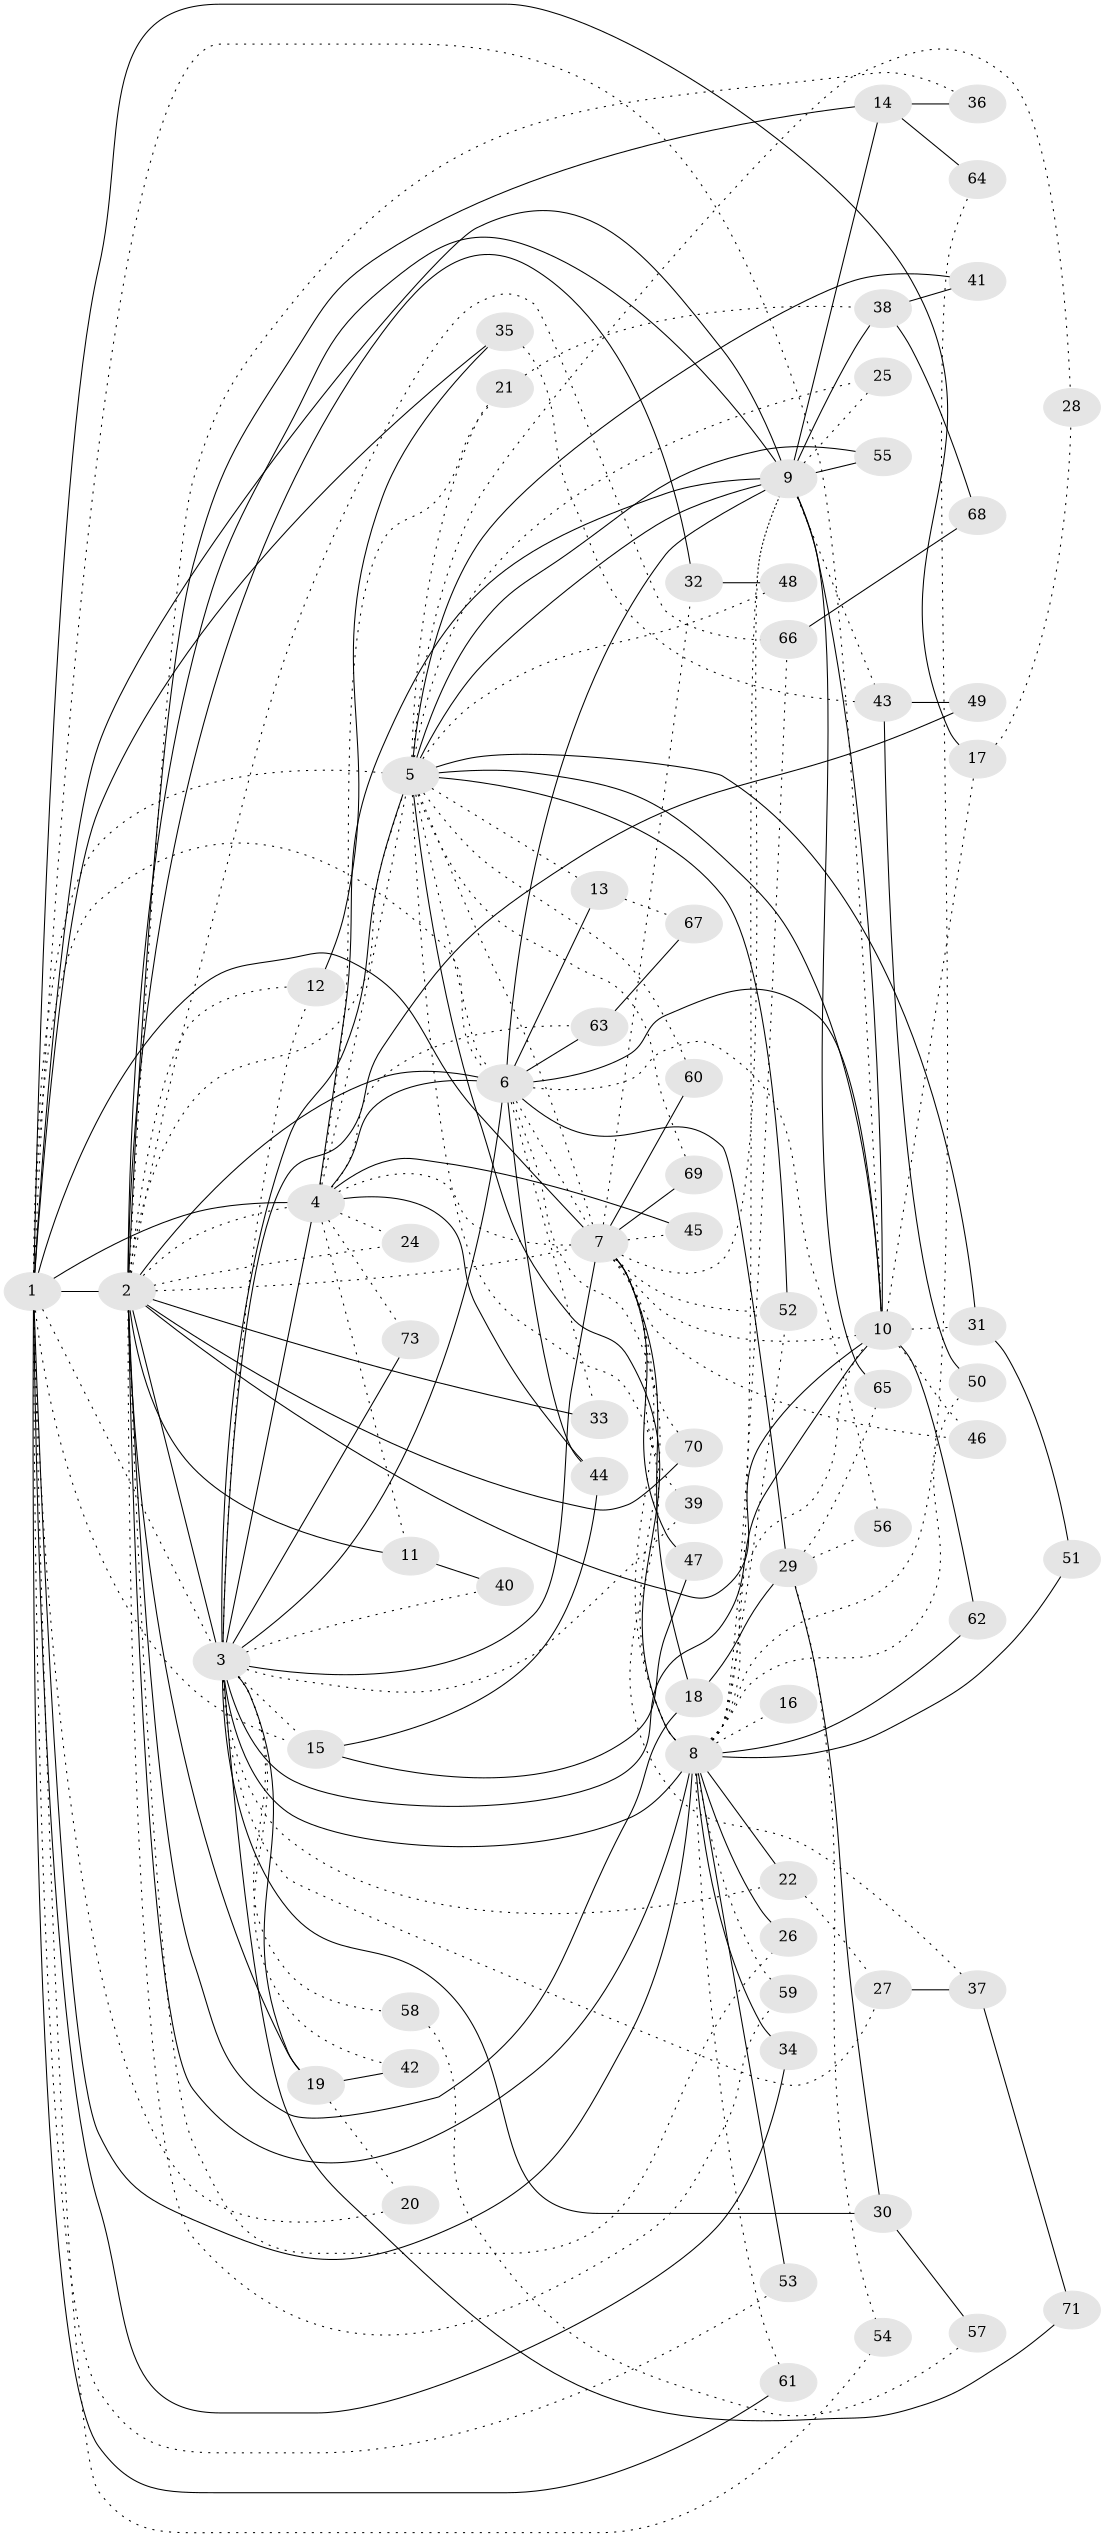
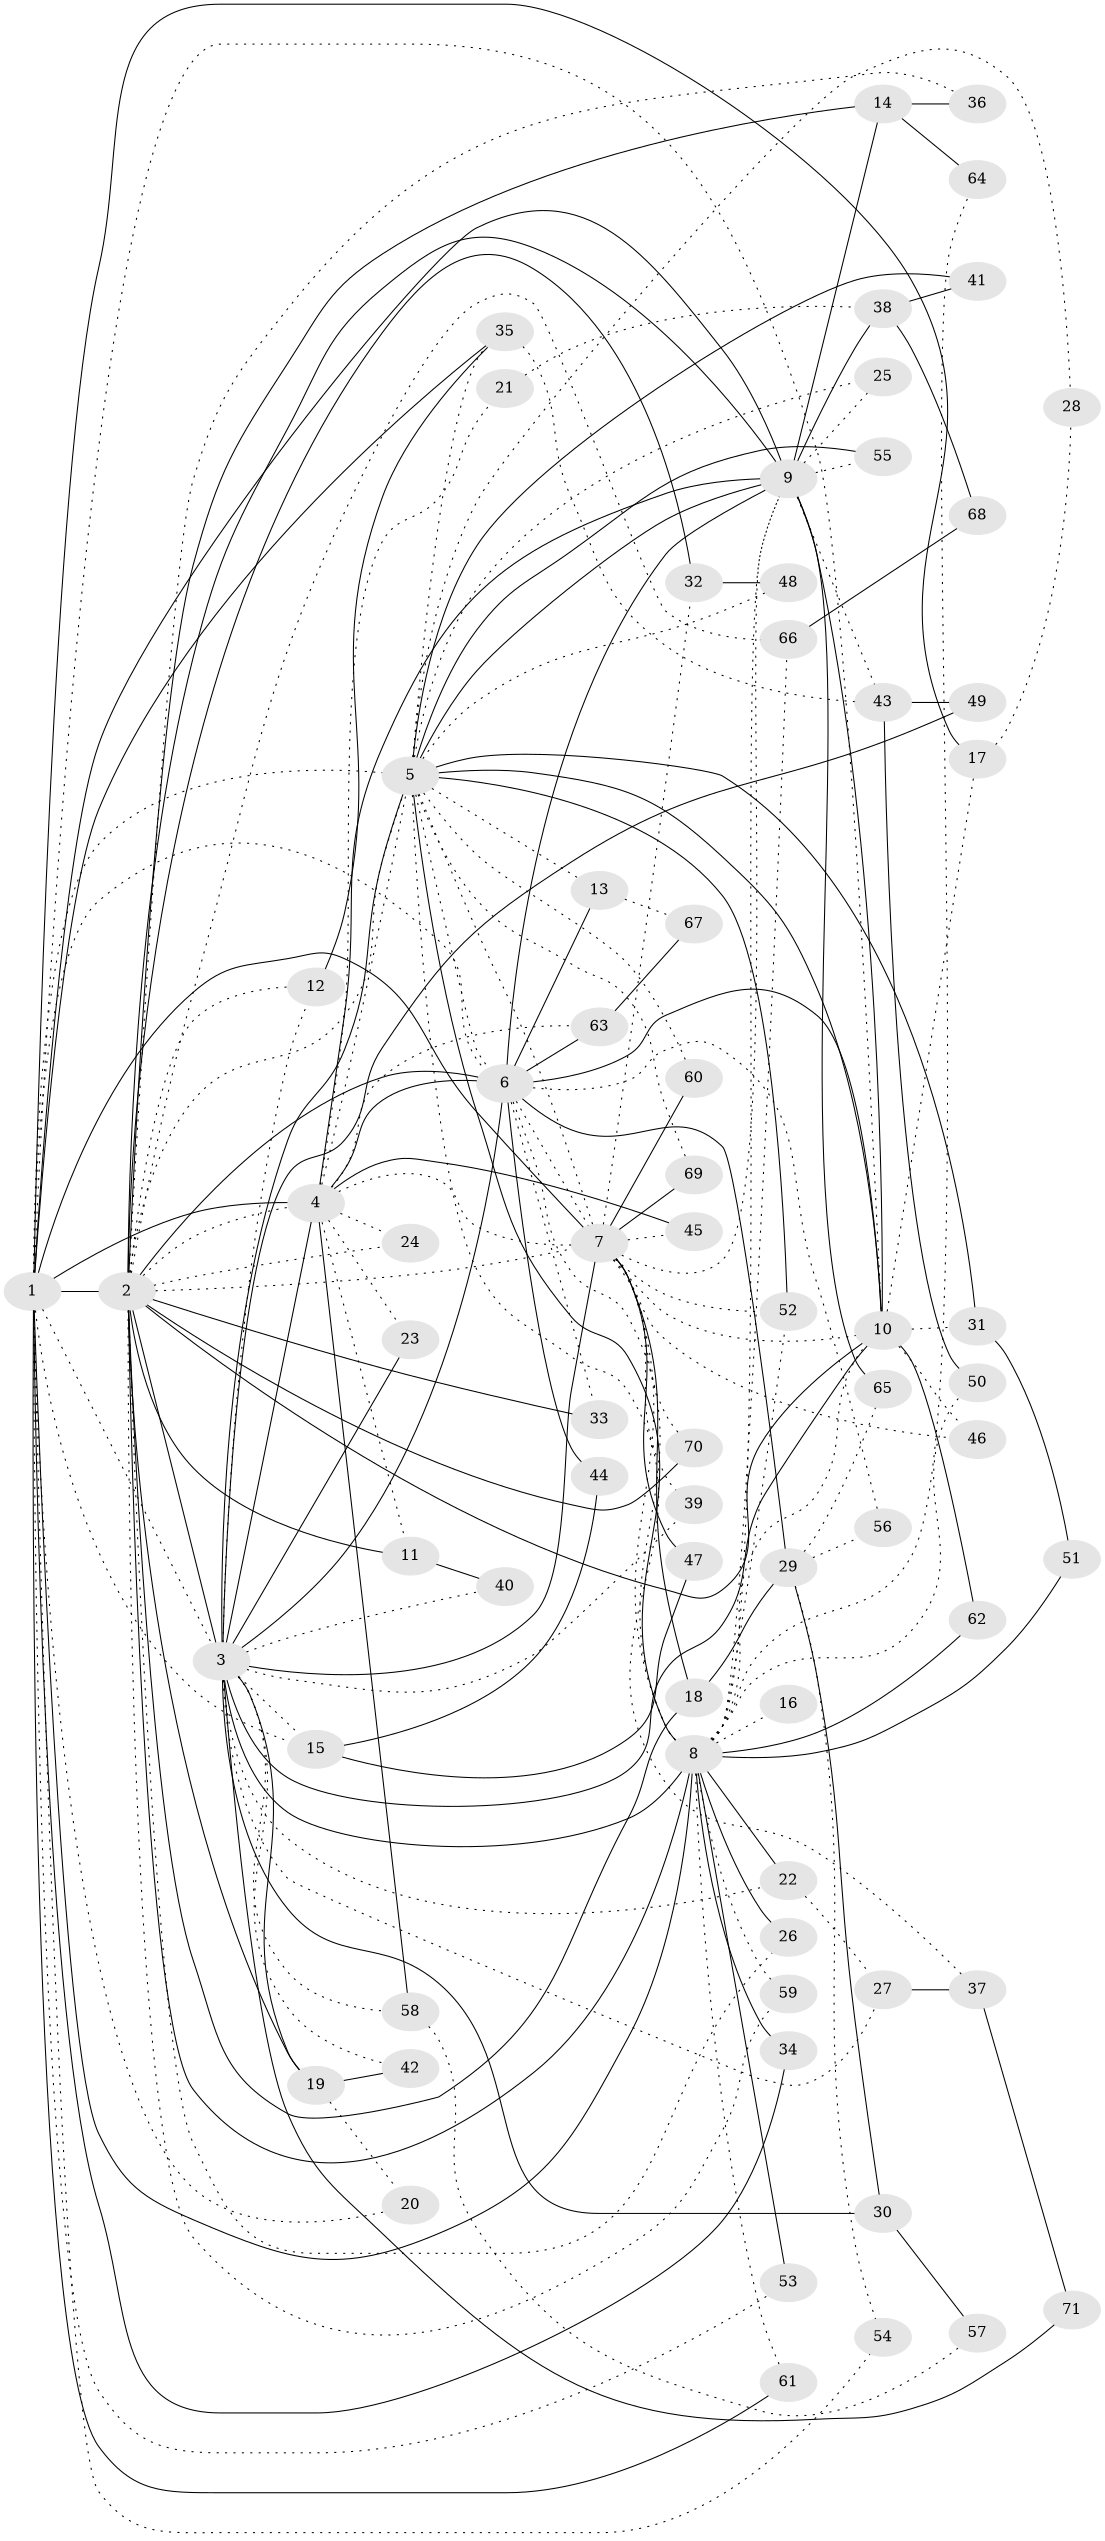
edge "55" -- "9": style solid -> dotted
edge "21" -- "5": now "35" -- "5"
edge "4" -- "44": now "4" -- "58"
node "73": label "73" -> "23"
